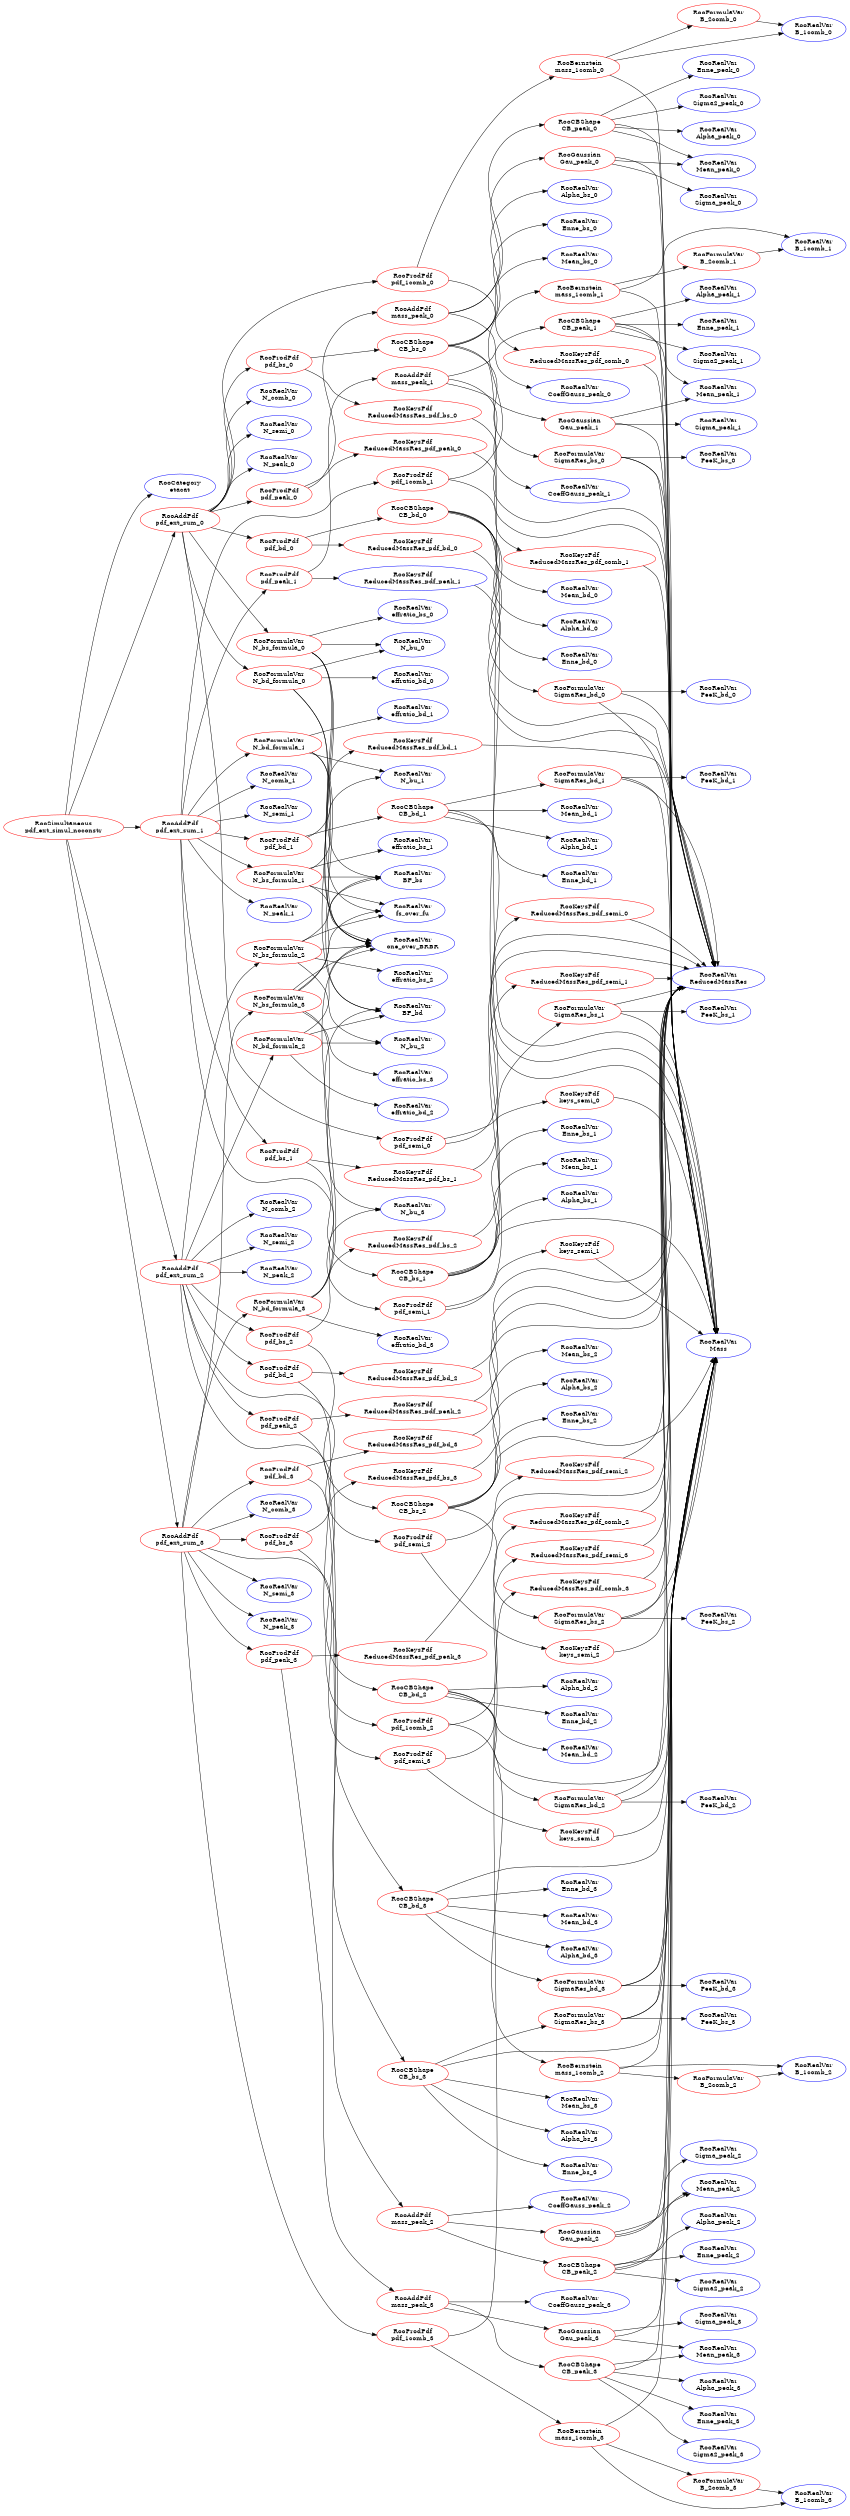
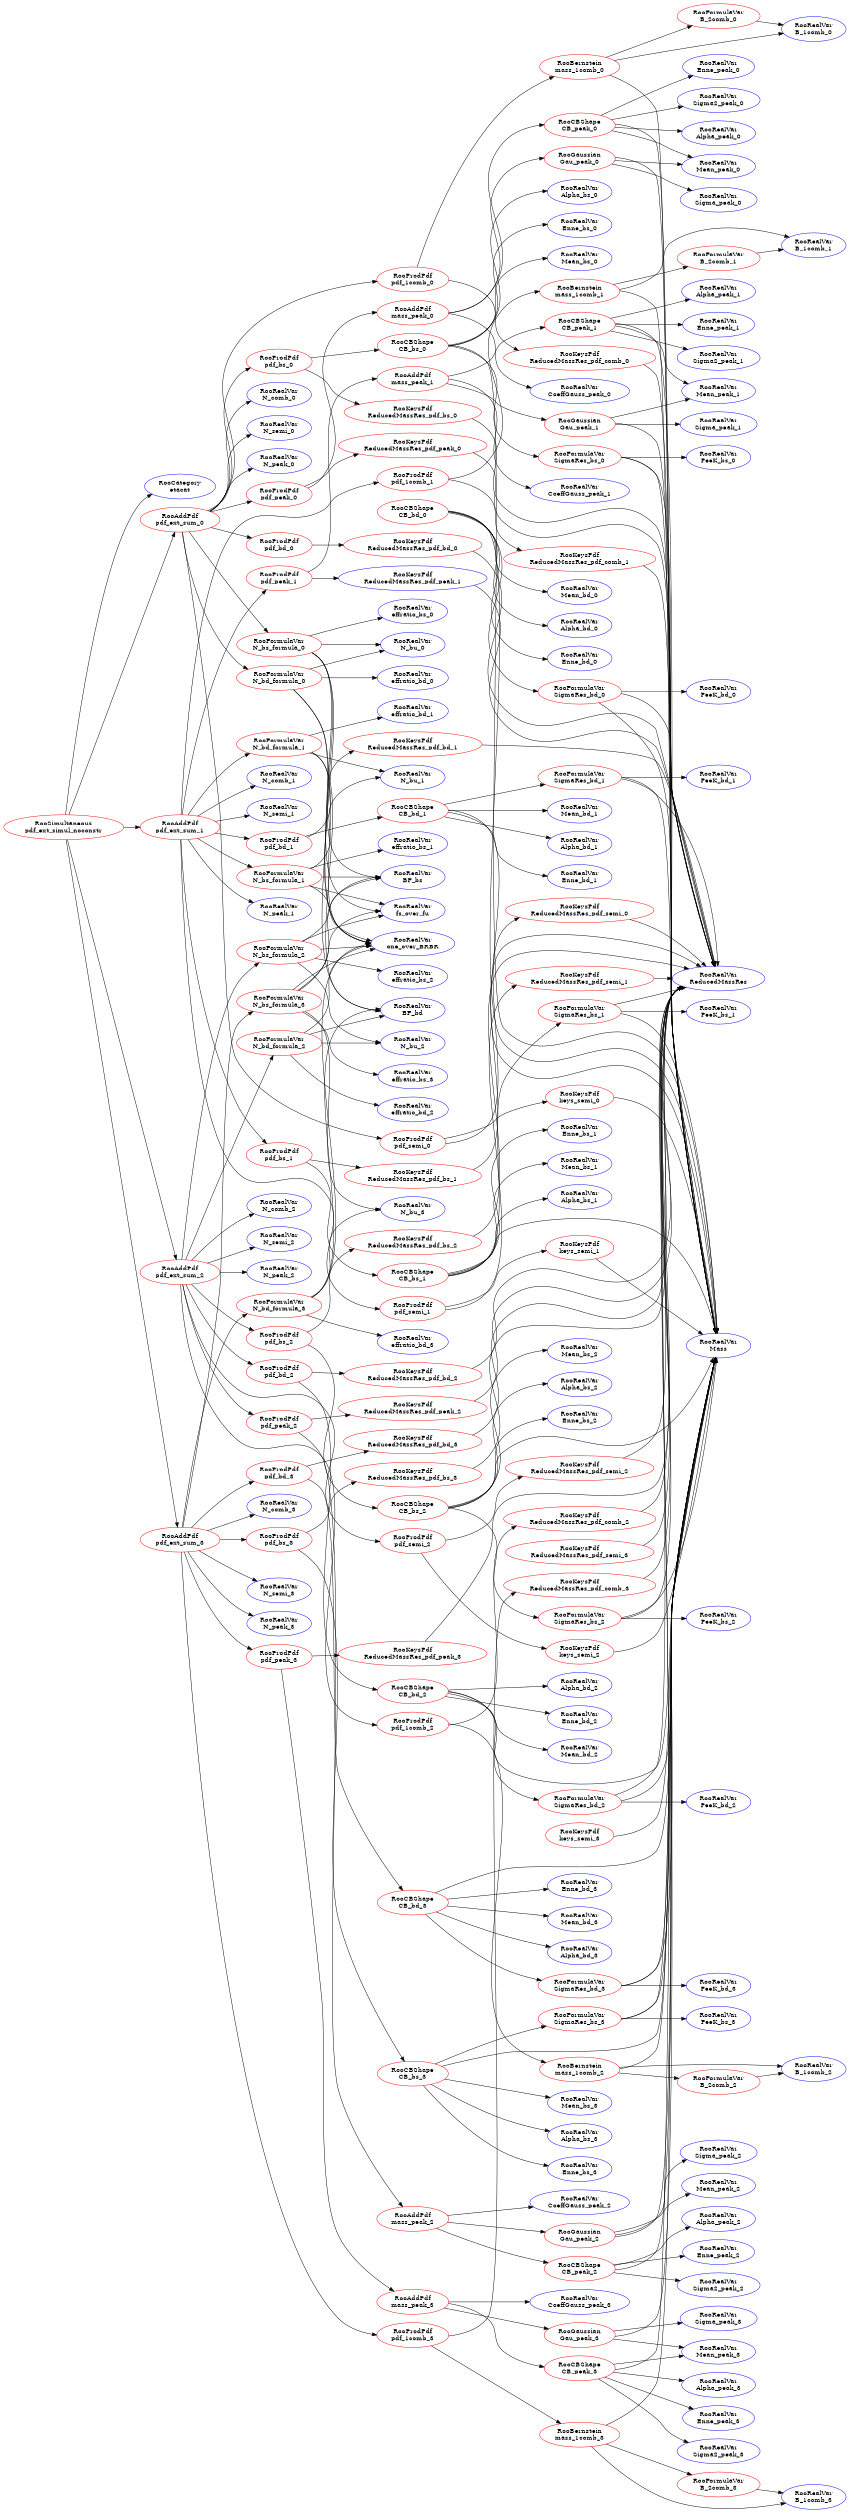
edge "RooProdPdf pdf_bd_0" -> "RooCBShape CB_bd_0": removed
node "RooProdPdf pdf_semi_3": removed
edge "RooCBShape CB_peak_2" -> "RooRealVar Mean_peak_2": removed
